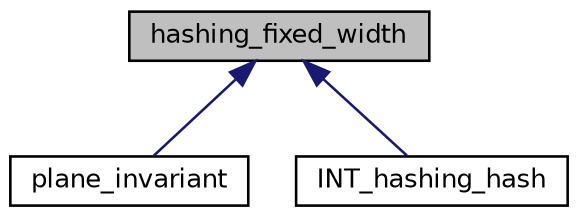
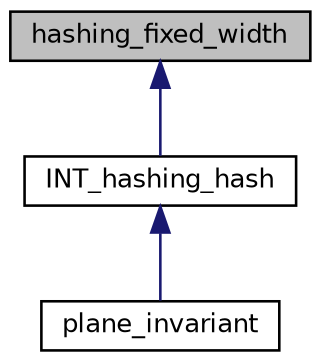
edge "plane_invariant" -> "hashing_fixed_width": now "plane_invariant" -> "INT_hashing_hash"
